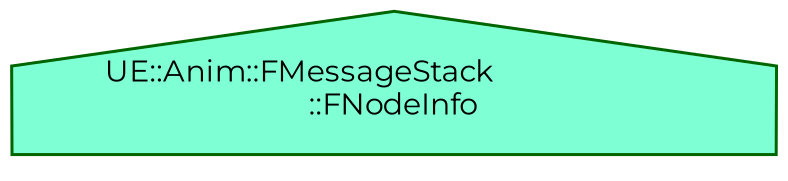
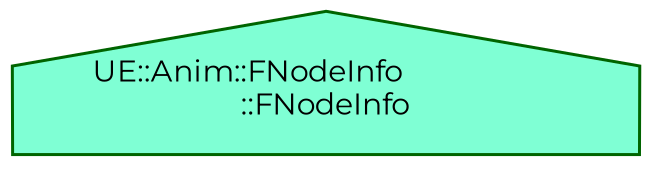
node "UE::Anim::FMessageStack ::FNodeInfo": label "UE::Anim::FMessageStack ::FNodeInfo" -> "UE::Anim::FNodeInfo ::FNodeInfo"
